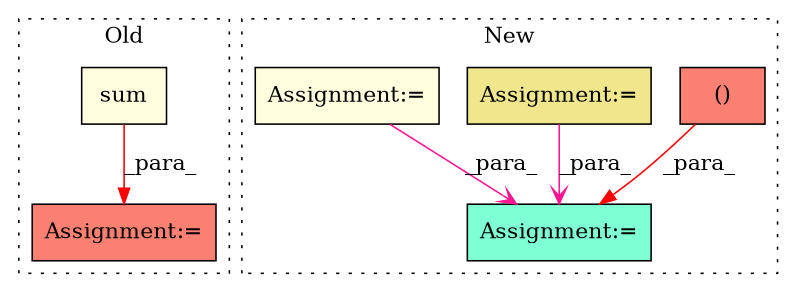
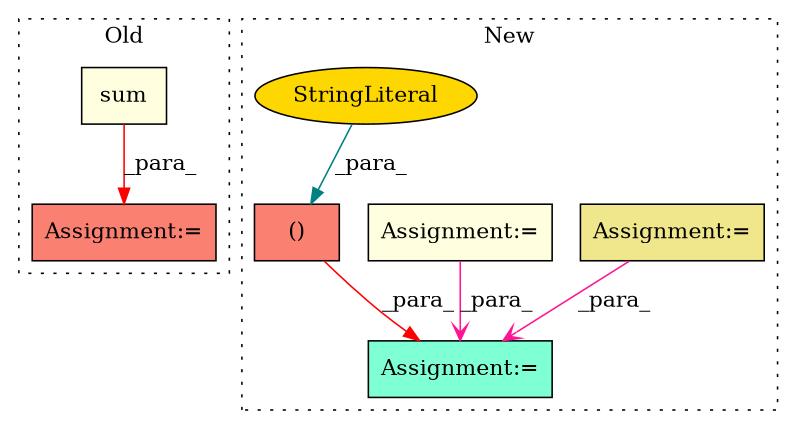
node "StringLiteral": added
